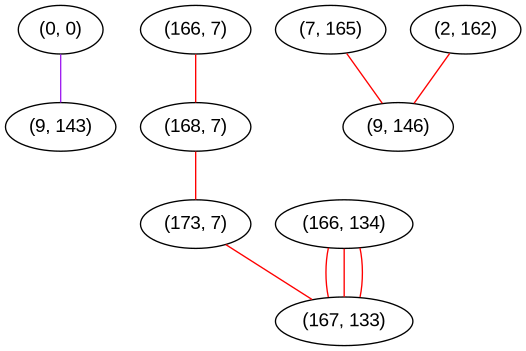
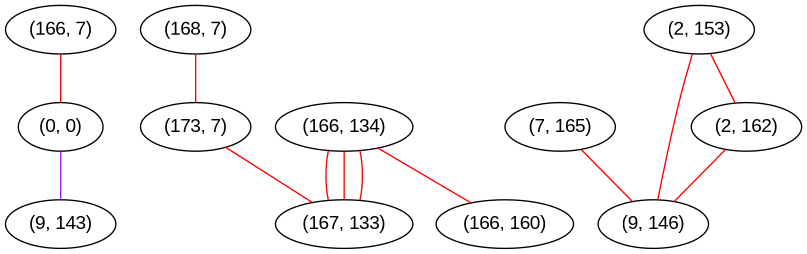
node "(2, 153)": added
edge "(166, 7)" -- "(168, 7)": now "(166, 7)" -- "(0, 0)"
node "(166, 160)": added
